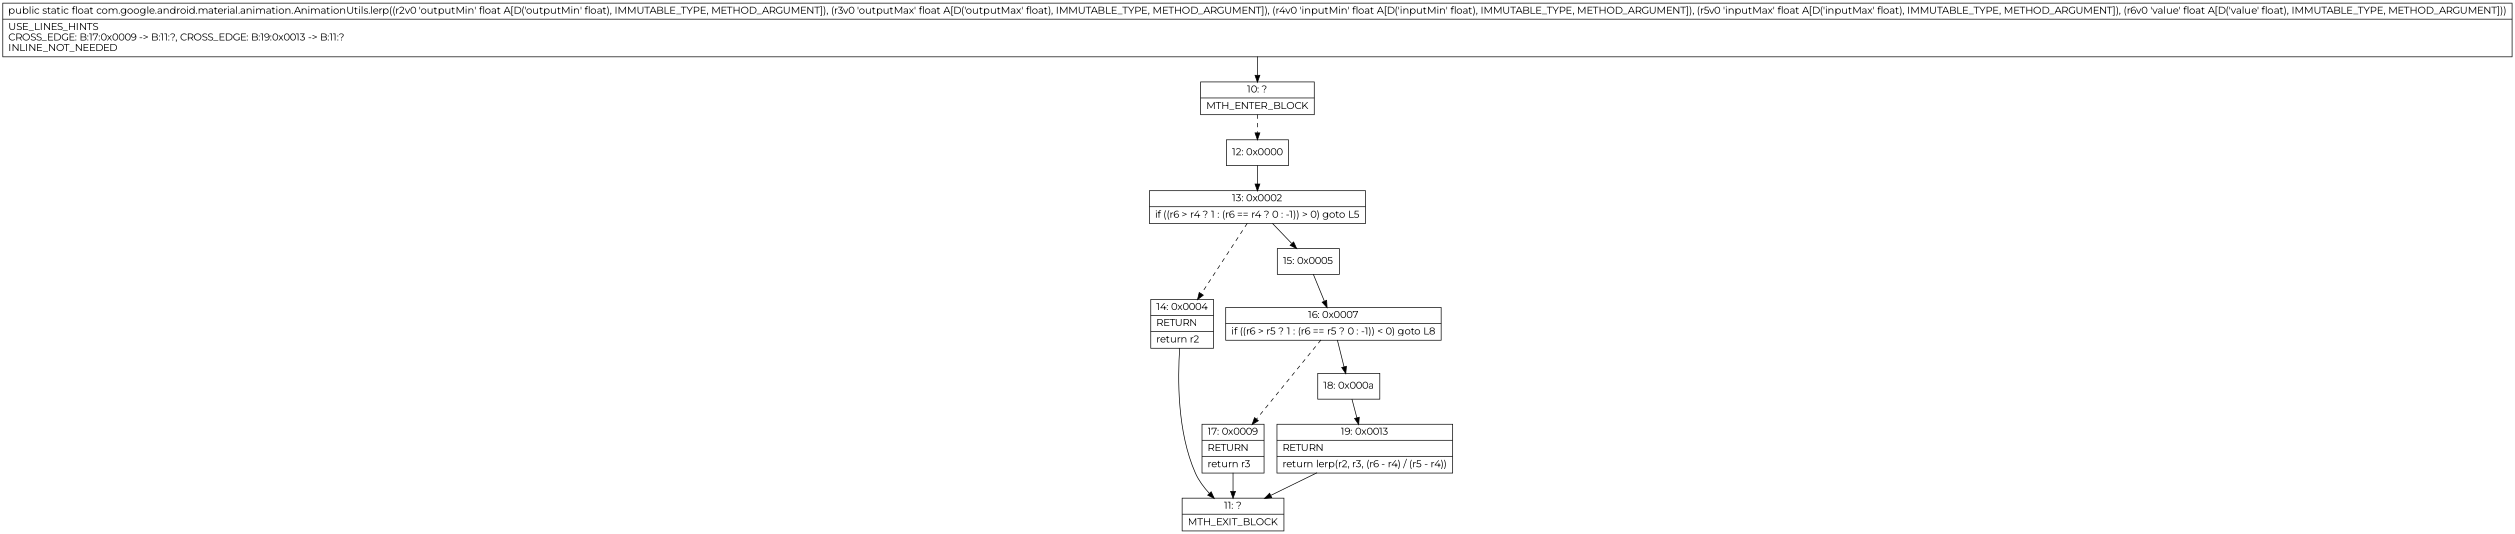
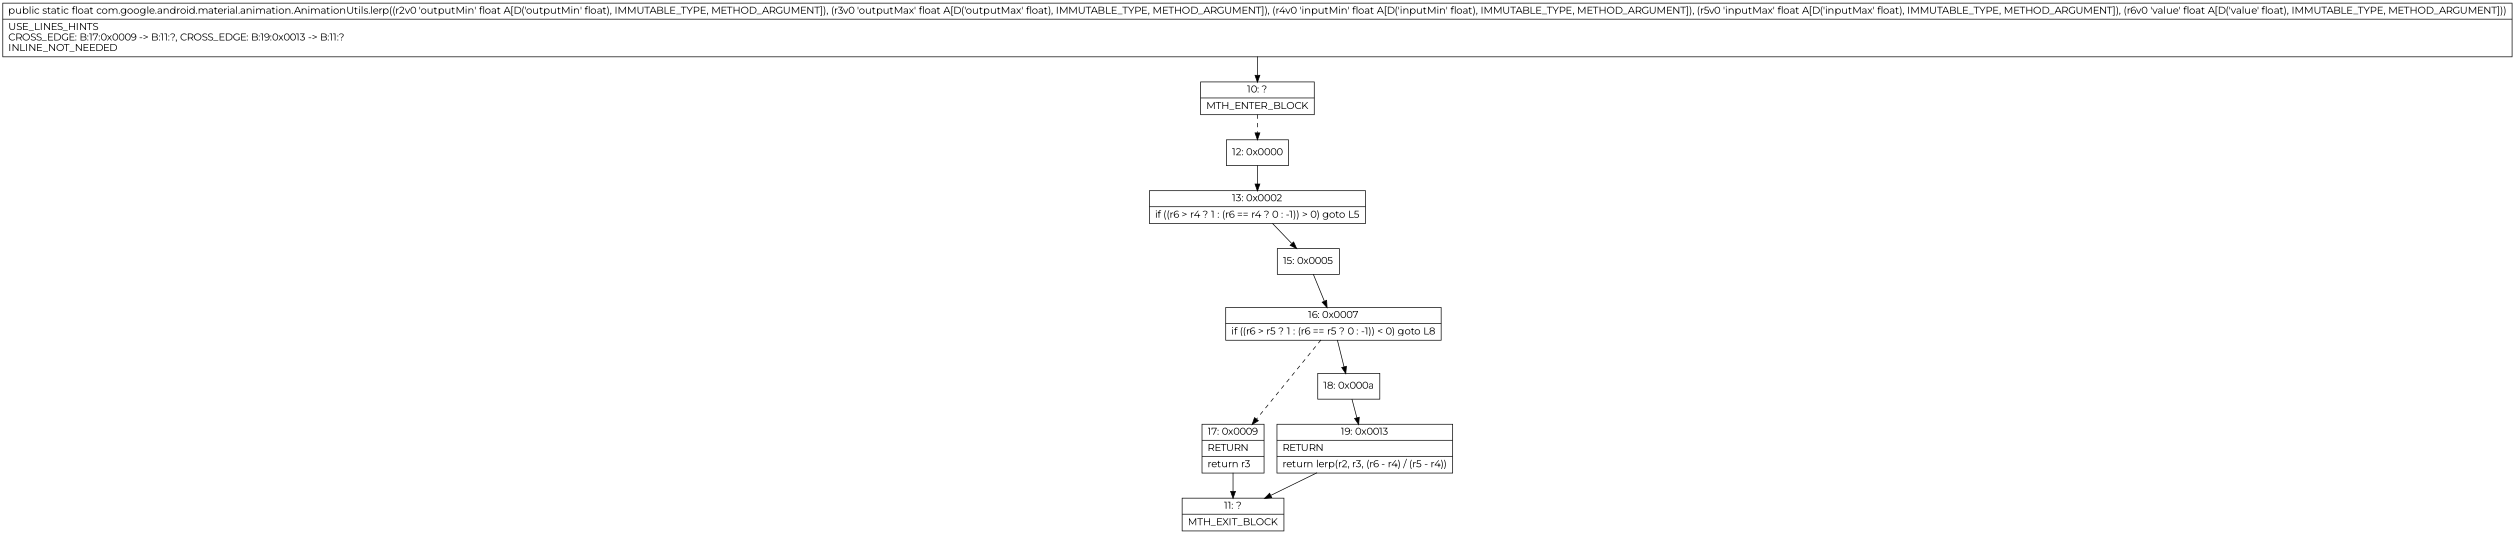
node "14: 0x0004": removed
